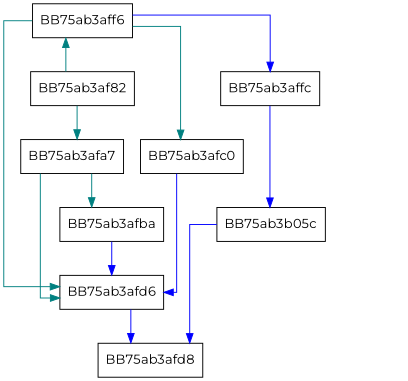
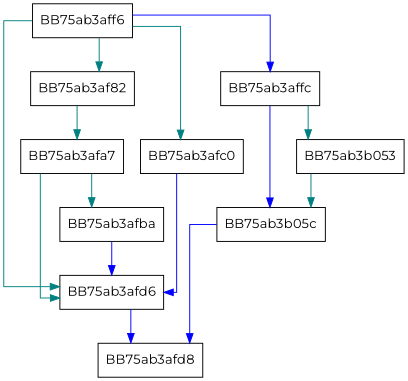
edge "BB75ab3af82" -> "BB75ab3aff6": reversed
node "BB75ab3b053": added
